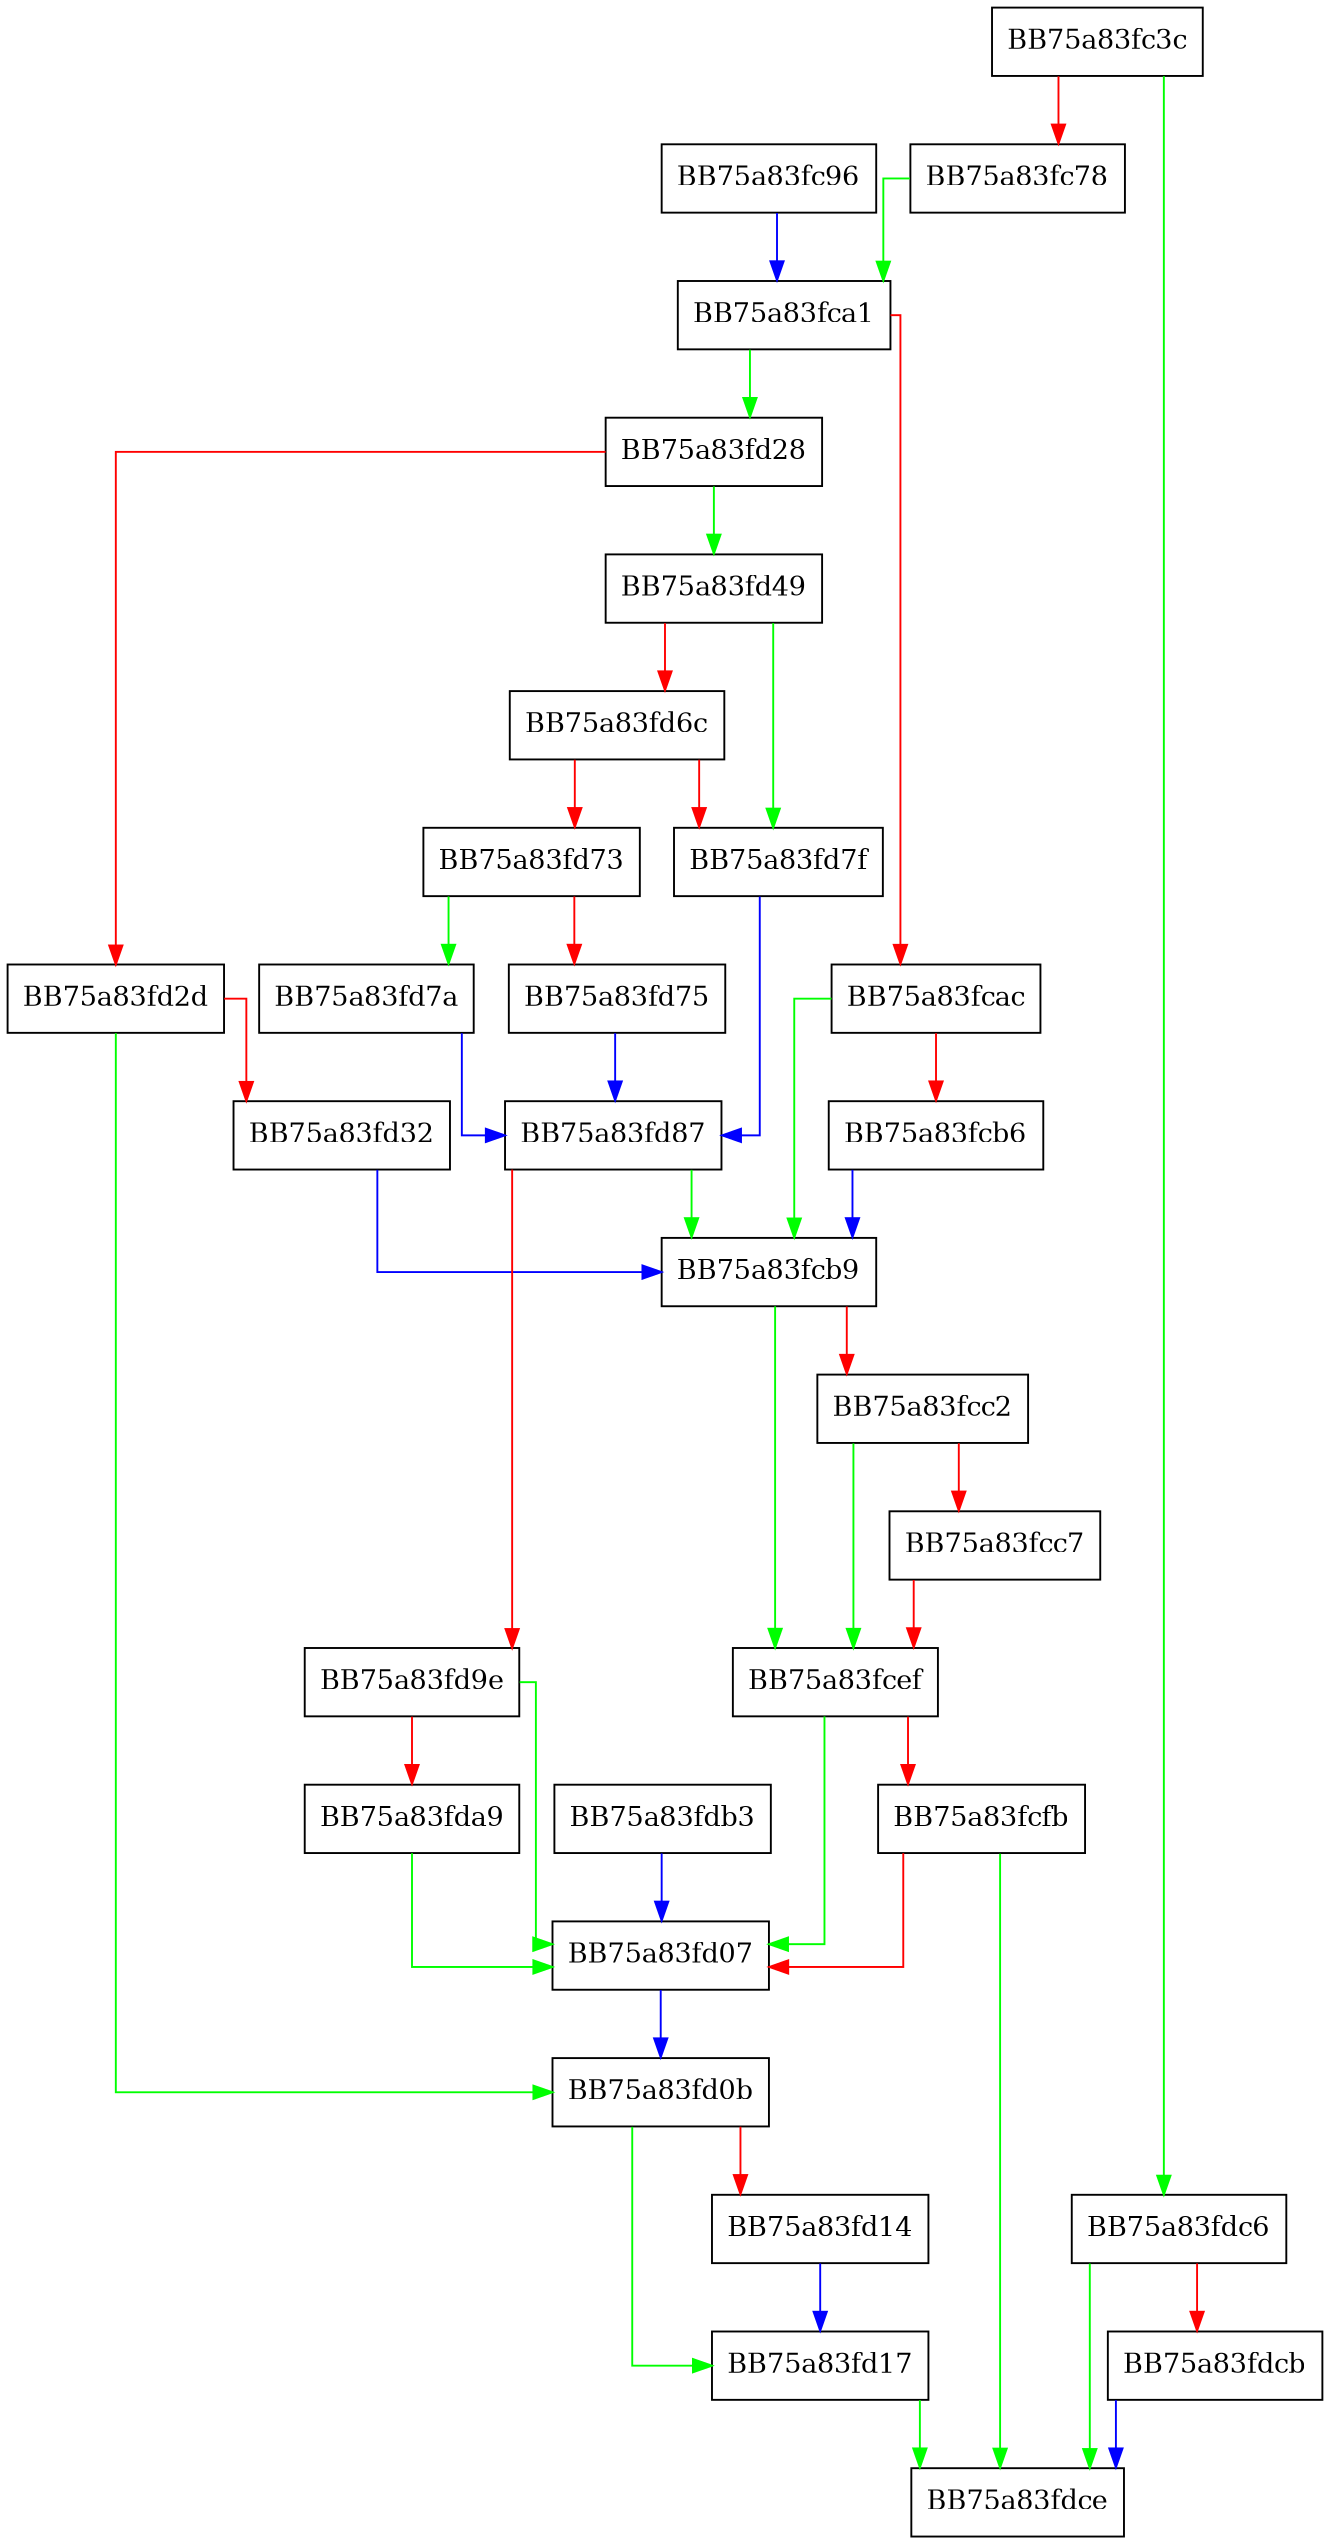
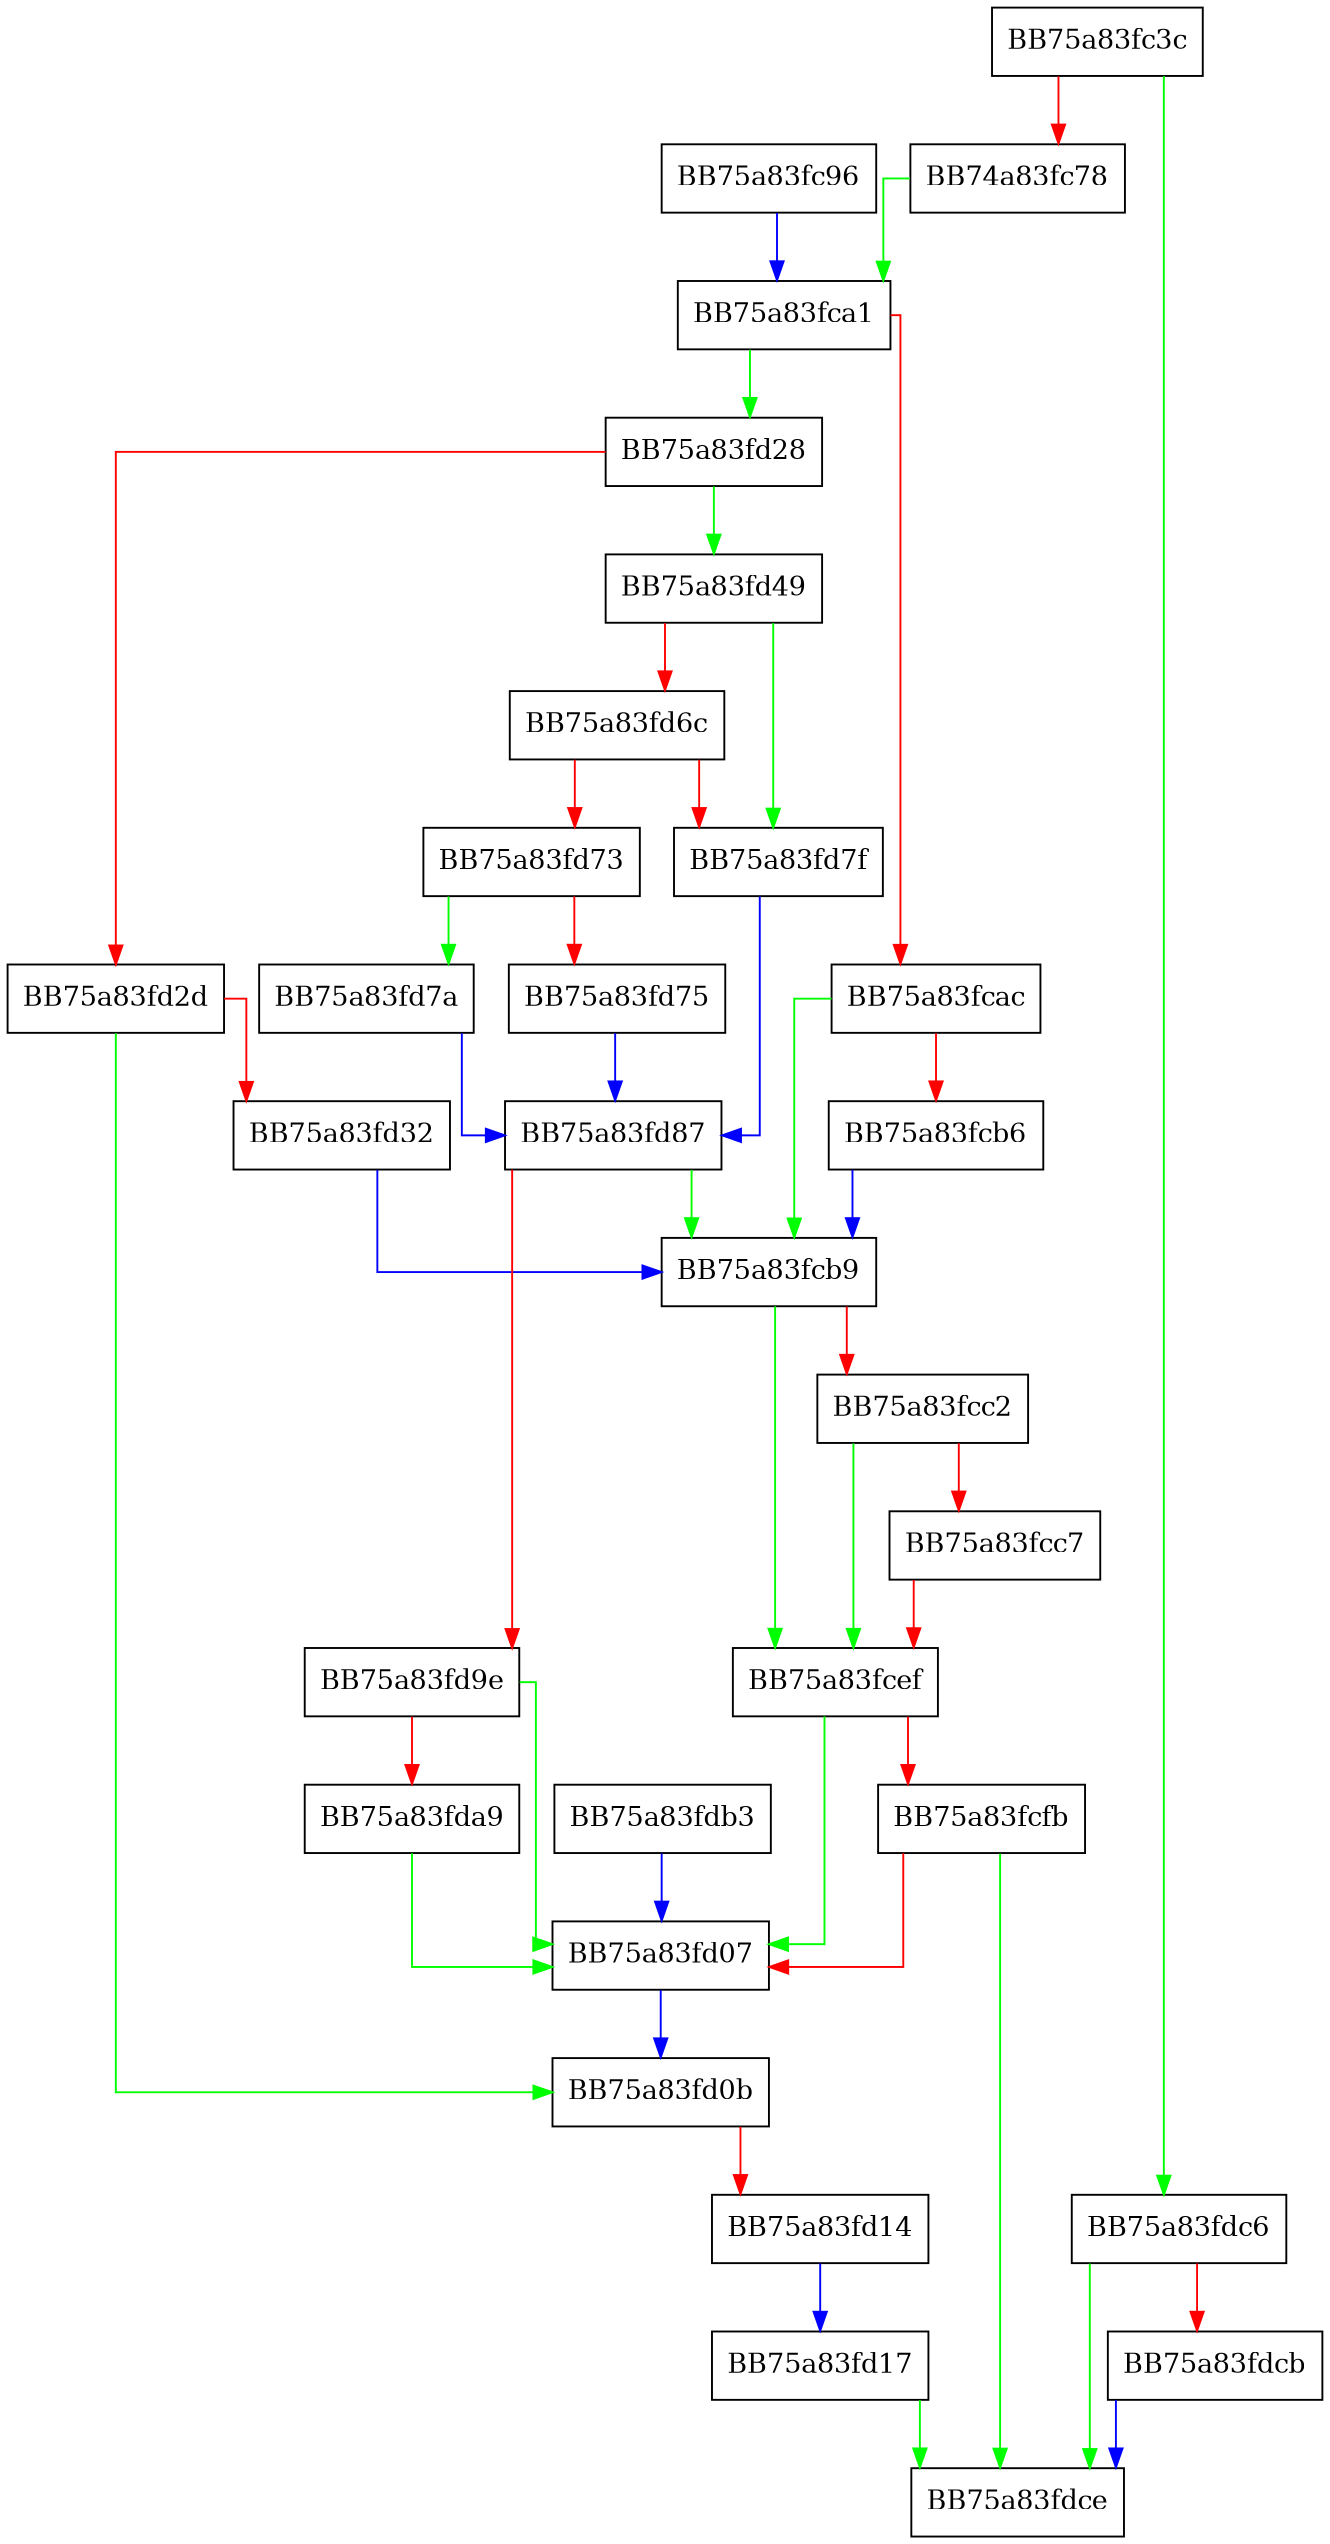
node "BB75a83fc78": label "BB75a83fc78" -> "BB74a83fc78"
edge "BB75a83fd0b" -> "BB75a83fd17": removed
